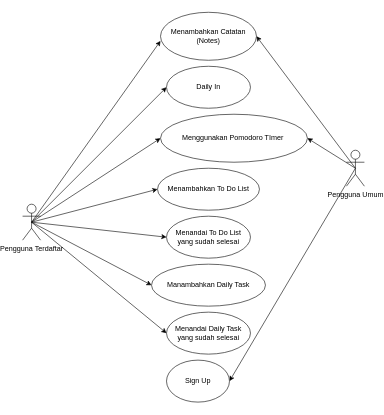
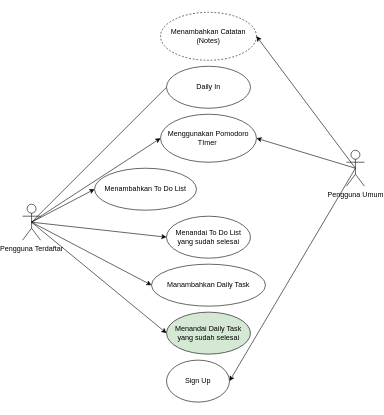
node "Menambahkan Catatan (Notes)": style solid -> dashed
edge "Pengguna Terdaftar" -> "Daily In": arrowhead classic -> none
edge "Pengguna Terdaftar" -> "Menambahkan Catatan (Notes)": removed
node "Menggunakan Pomodoro TImer": size 147x48 -> 96x48
node "Menambahkan To Do List": moved (209, 189) -> (146, 189)
node "Menandai Daily Task yang sudah selesai": fillcolor #ffffff -> #d5e8d4
